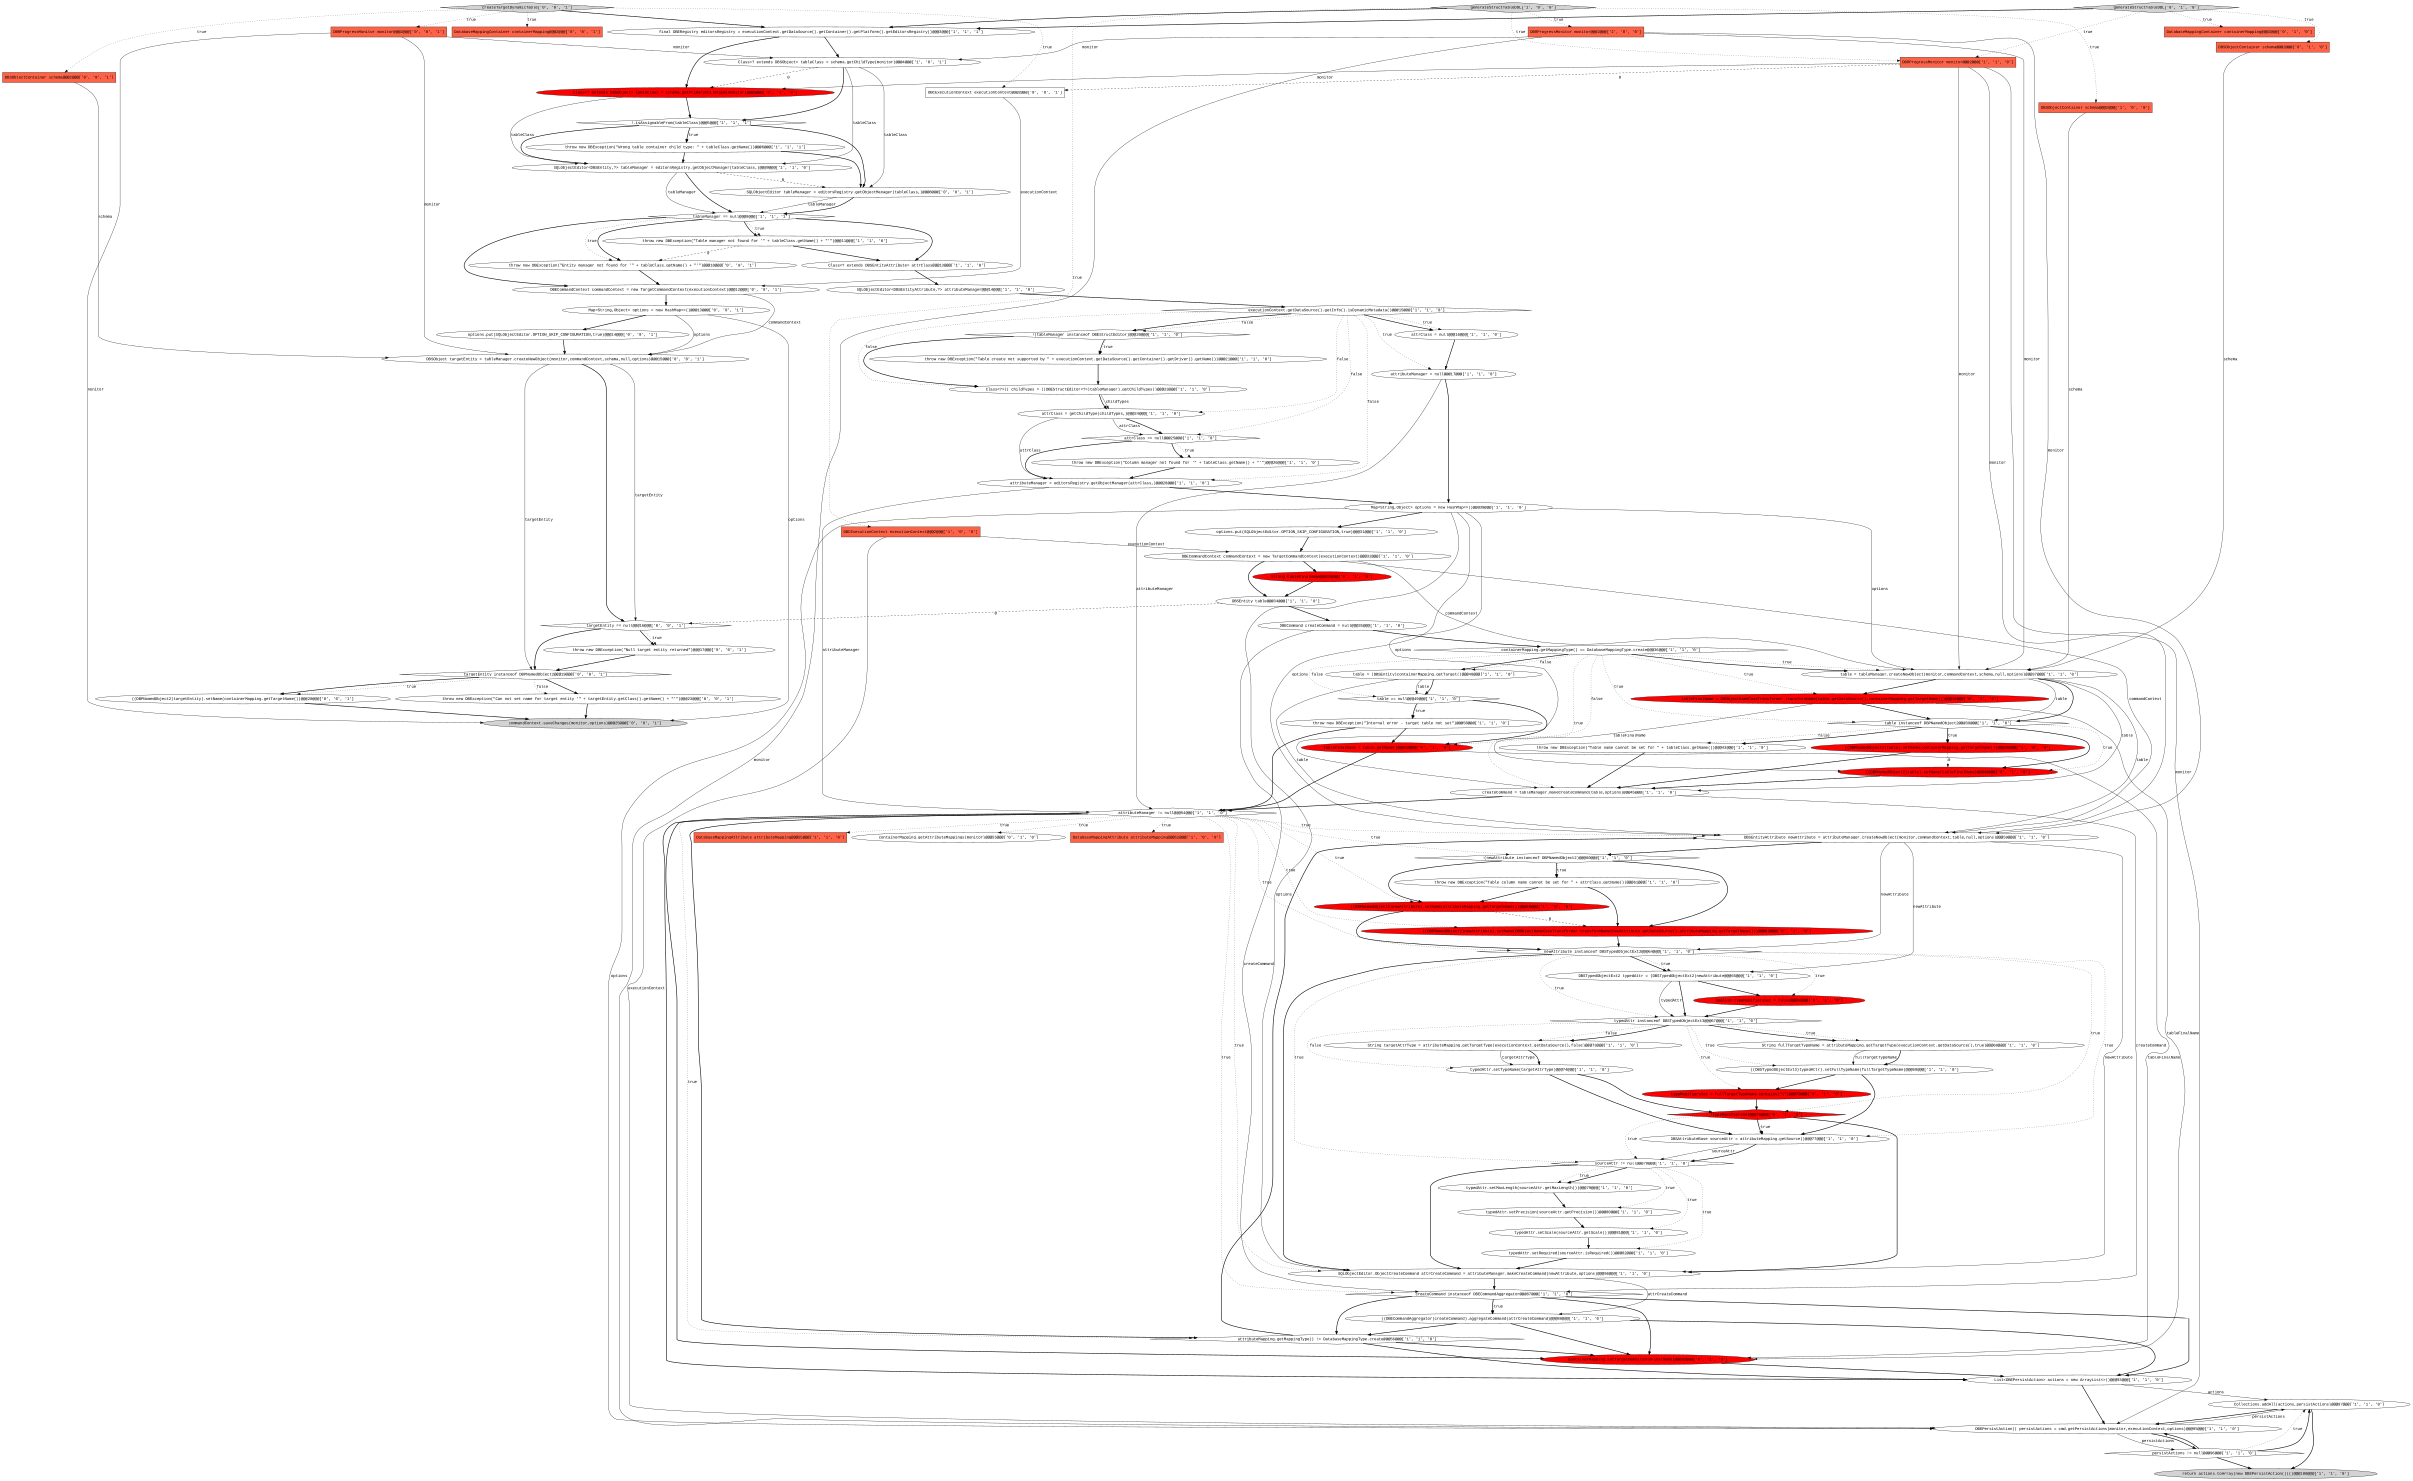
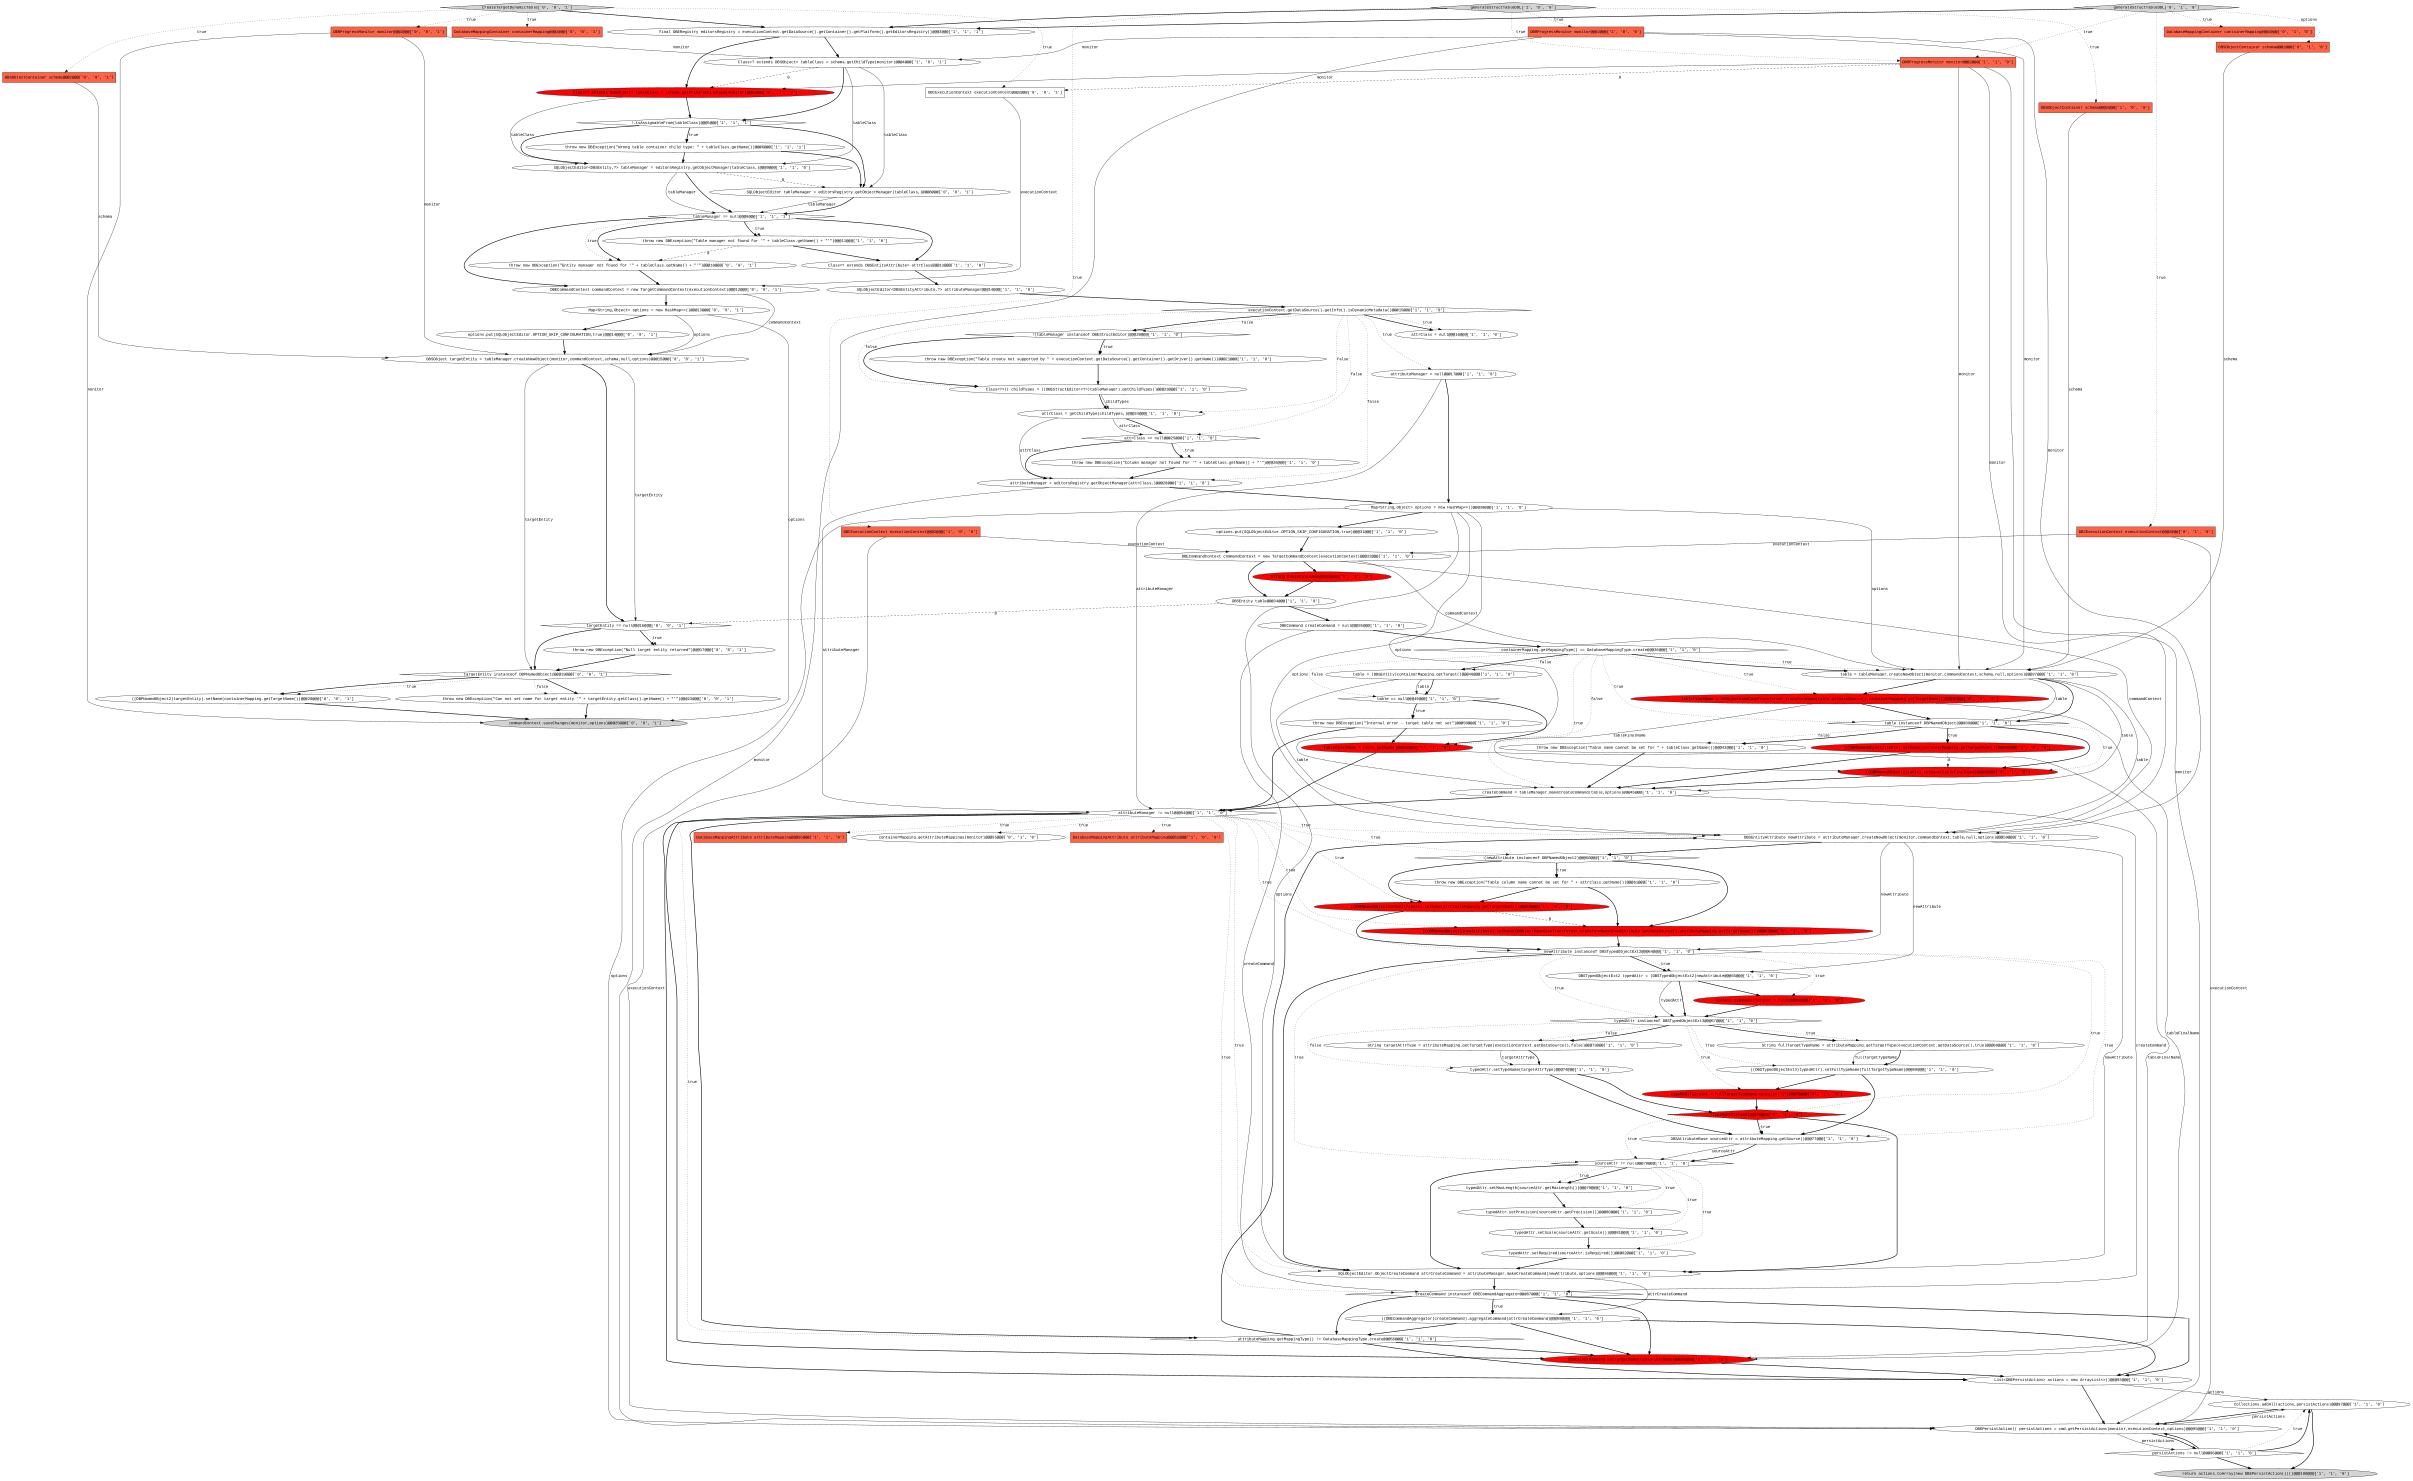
edge "generateStructTableDDL['0', '1', '0']" -> "DBSObjectContainer schema@@@2@@@['0', '1', '0']": label "true" -> "options"
edge "attrClass = null@@@16@@@['1', '1', '0']" -> "attributeManager = null@@@17@@@['1', '1', '0']": removed
node "DBCExecutionContext executionContext@@@2@@@['0', '1', '0']": added
